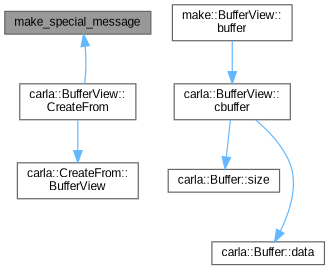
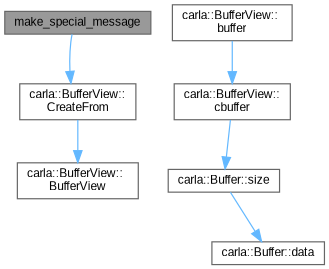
node "make::BufferView:: buffer": label "make::BufferView:: buffer" -> "carla::BufferView:: buffer"
edge "carla::BufferView:: CreateFrom" -> "make_special_message": reversed
edge "carla::BufferView:: cbuffer" -> "carla::Buffer::data": now "carla::Buffer::size" -> "carla::Buffer::data"
node "carla::CreateFrom:: BufferView": label "carla::CreateFrom:: BufferView" -> "carla::BufferView:: BufferView"
